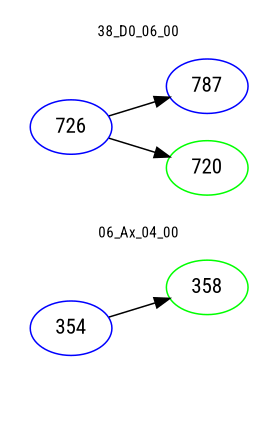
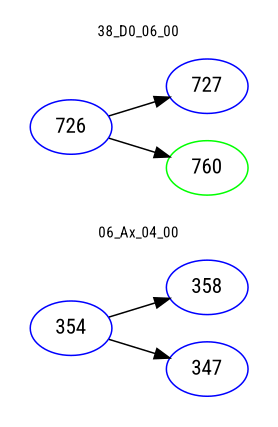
node "787": label "787" -> "727"
node "720": label "720" -> "760"
node "358": color green -> blue
node "347": added
